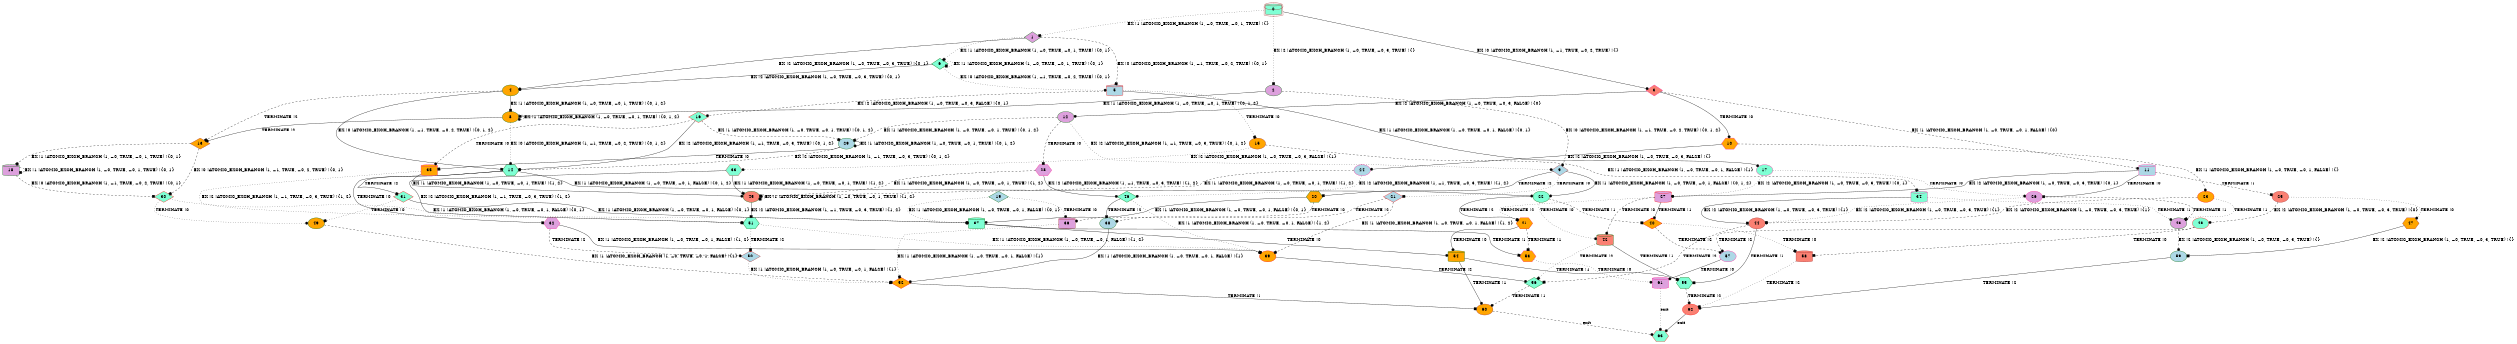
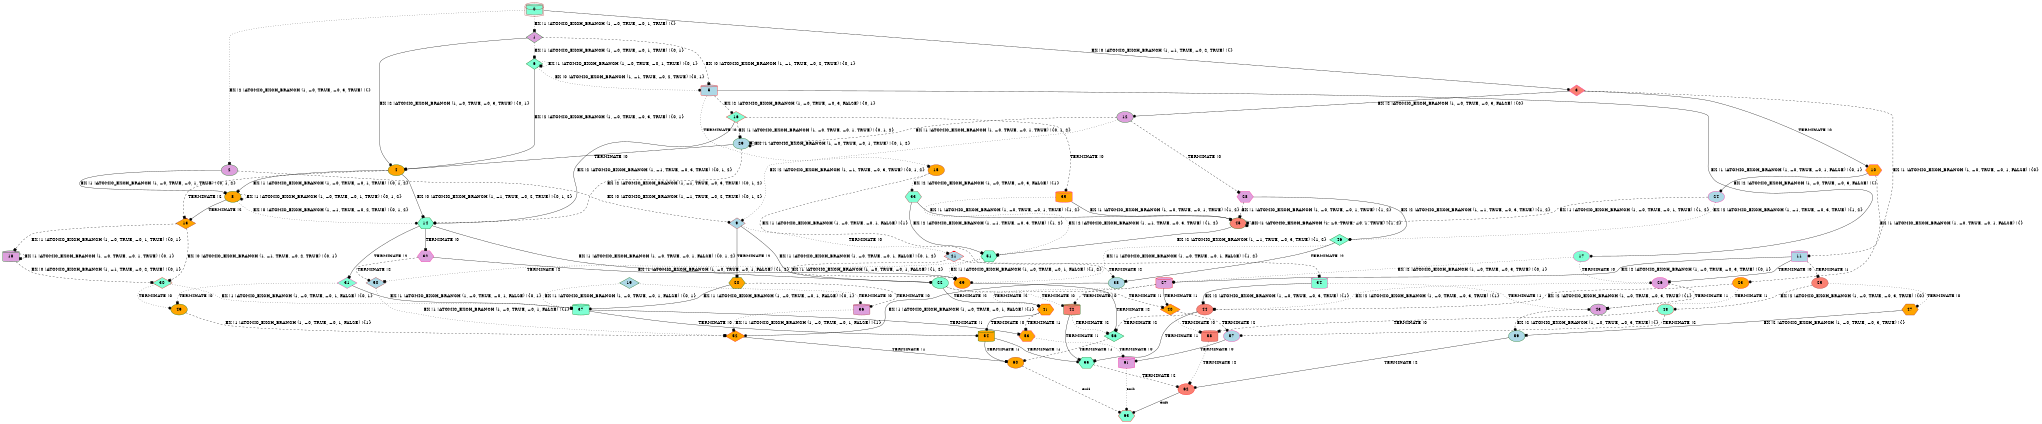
edge "29" -> "35": now "29" -> "4"
node "31": color red -> deeppink
